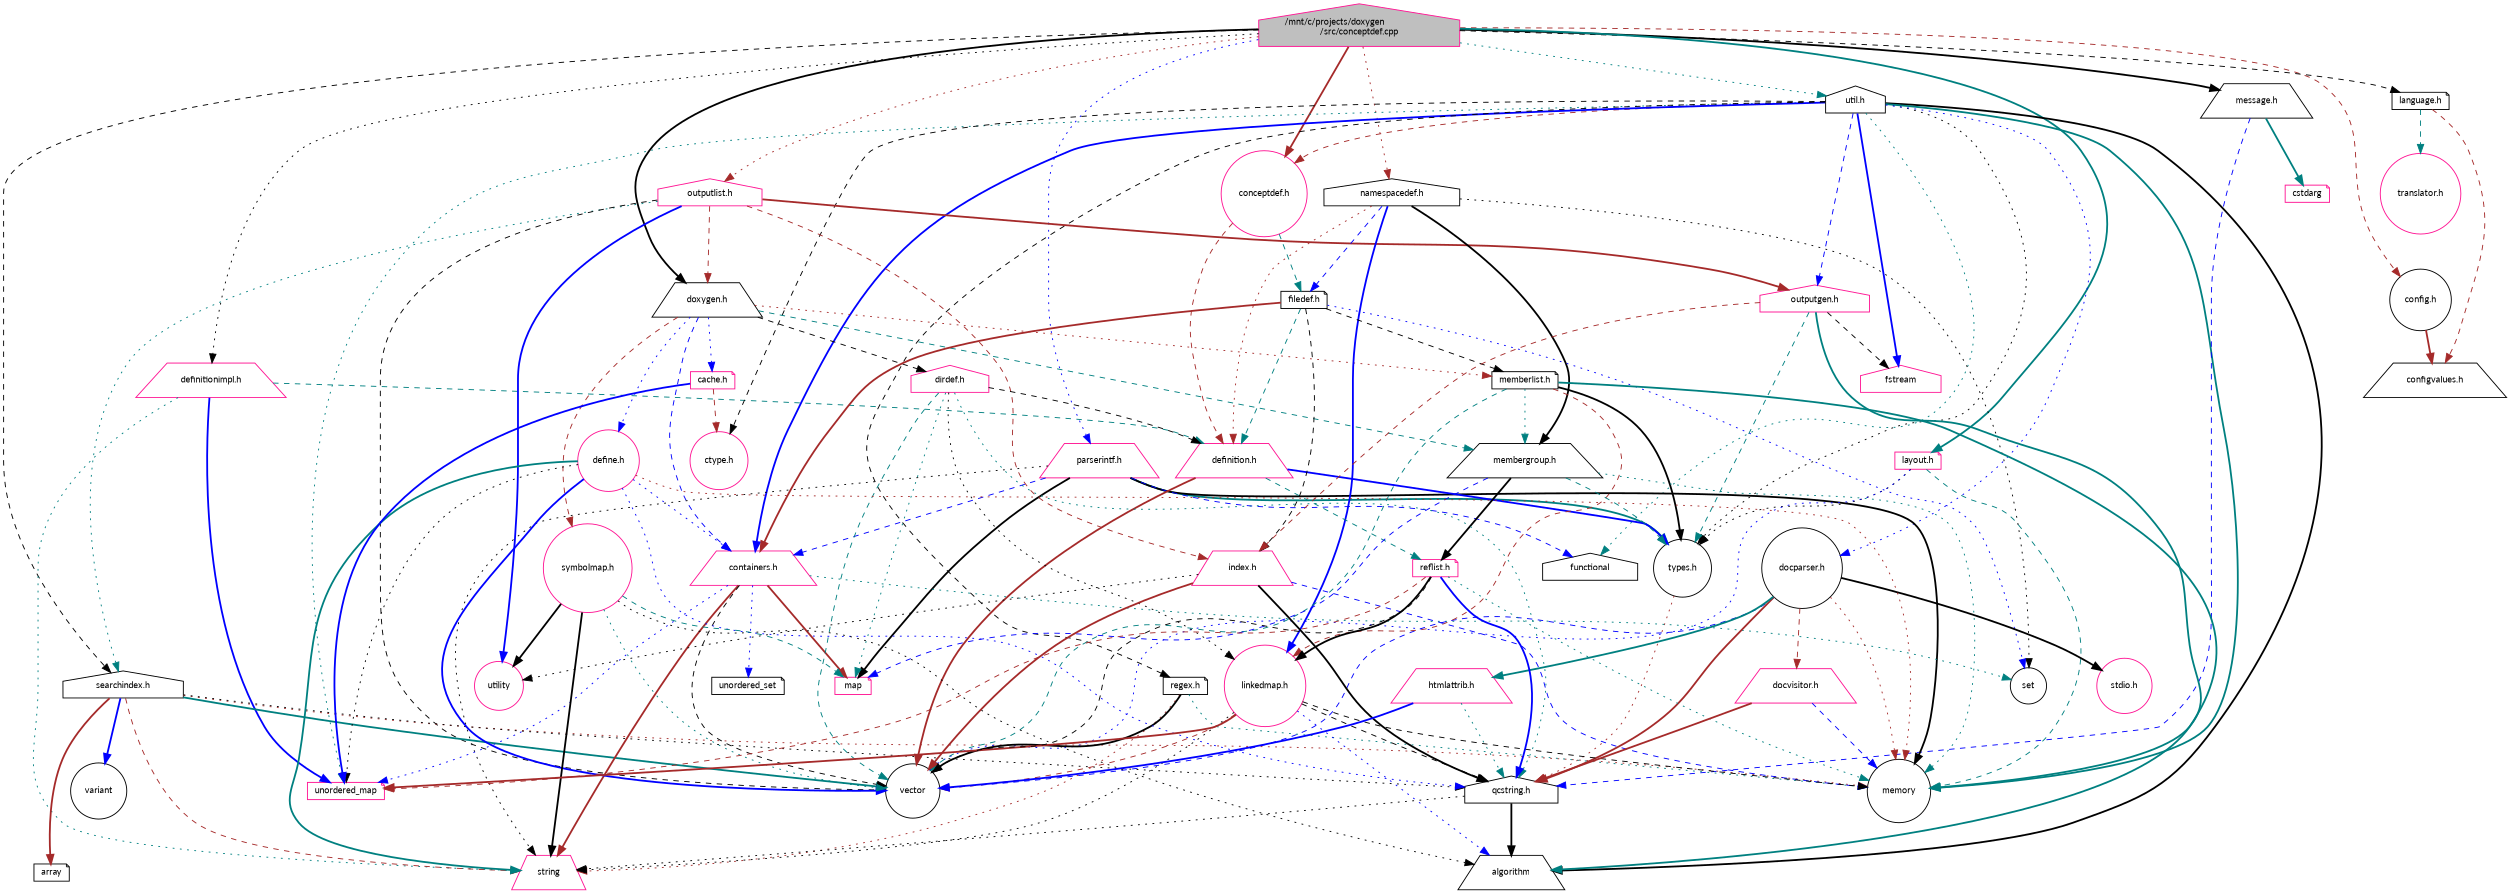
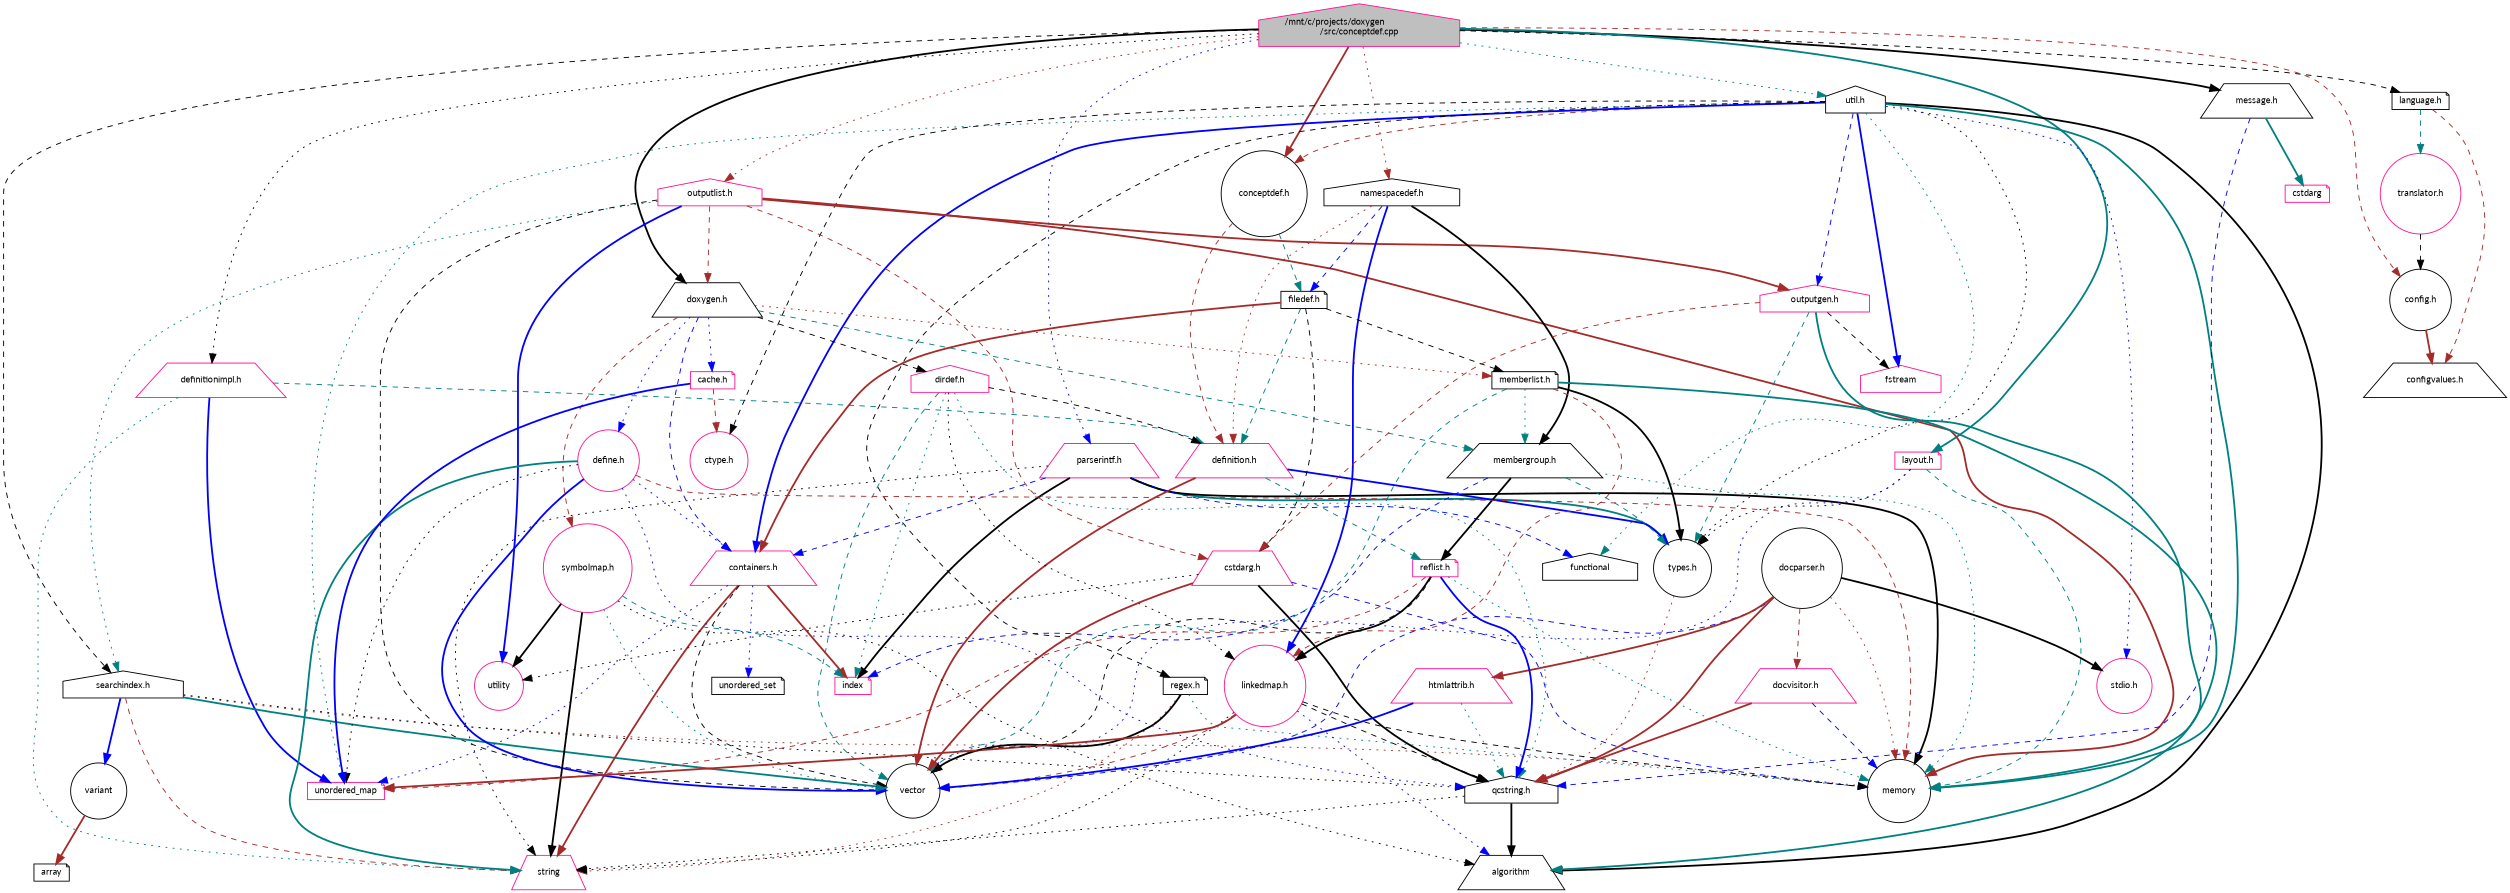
node "conceptdef.h": color deeppink -> black
edge "translator.h" -> "config.h": added
edge "util.h" -> "docparser.h": now "util.h" -> "stdio.h"
edge "outputlist.h" -> "memory": added
edge "define.h" -> "memory": style dotted -> dashed
node "index.h": label "index.h" -> "cstdarg.h"
edge "docparser.h" -> "htmlattrib.h": color teal -> brown
node "map": label "map" -> "index"
node "set": removed
edge "searchindex.h" -> "array": now "variant" -> "array"
